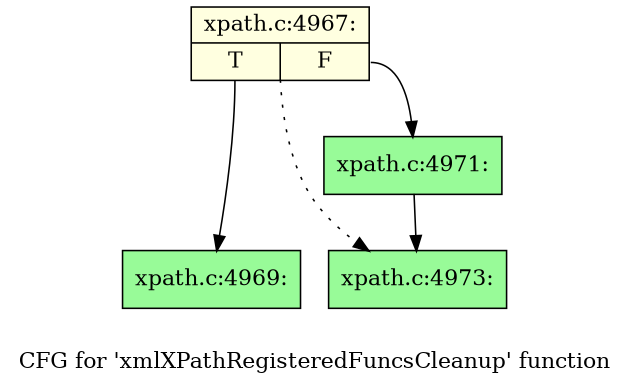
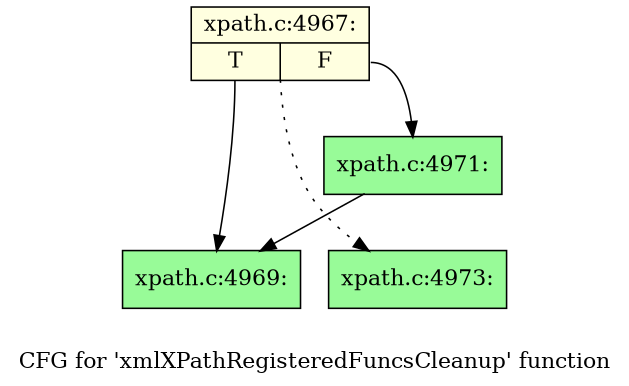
edge "xpath.c:4971:" -> "xpath.c:4973:": now "xpath.c:4971:" -> "xpath.c:4969:"
